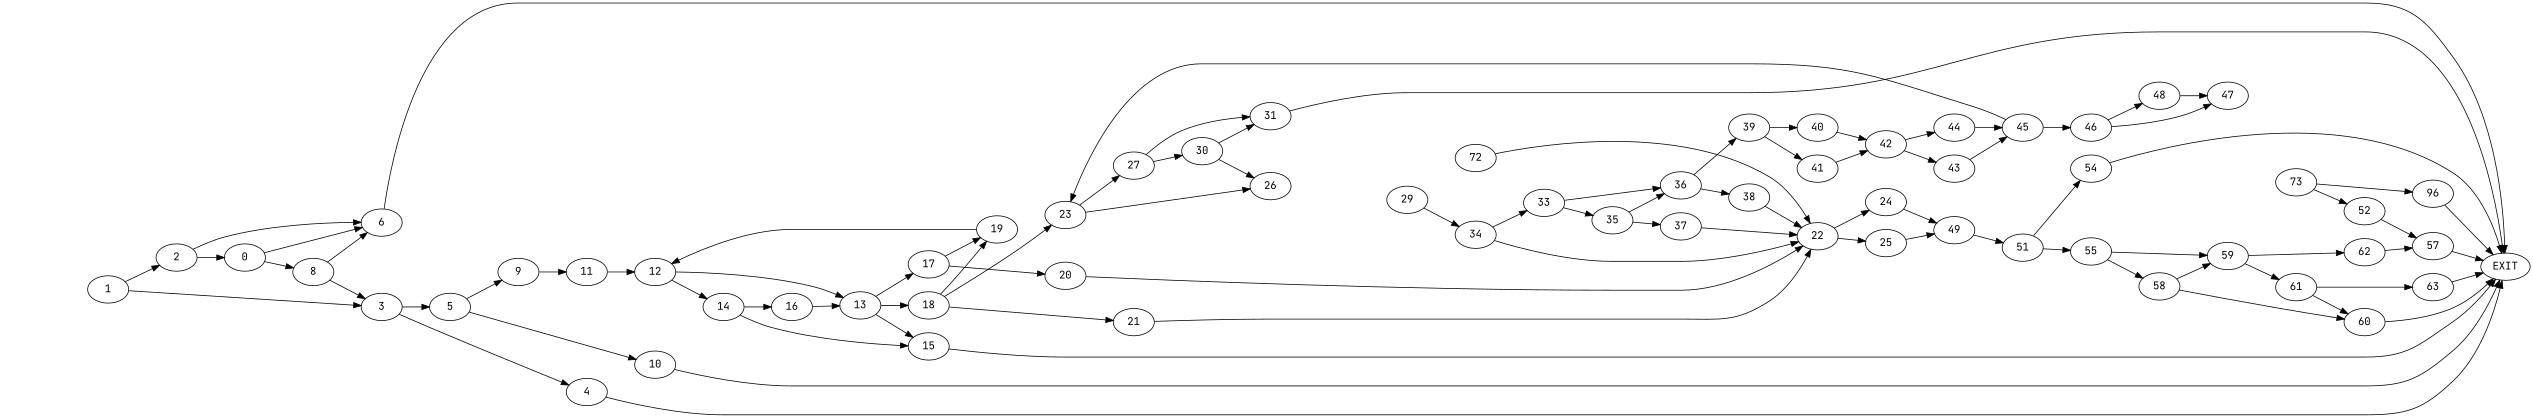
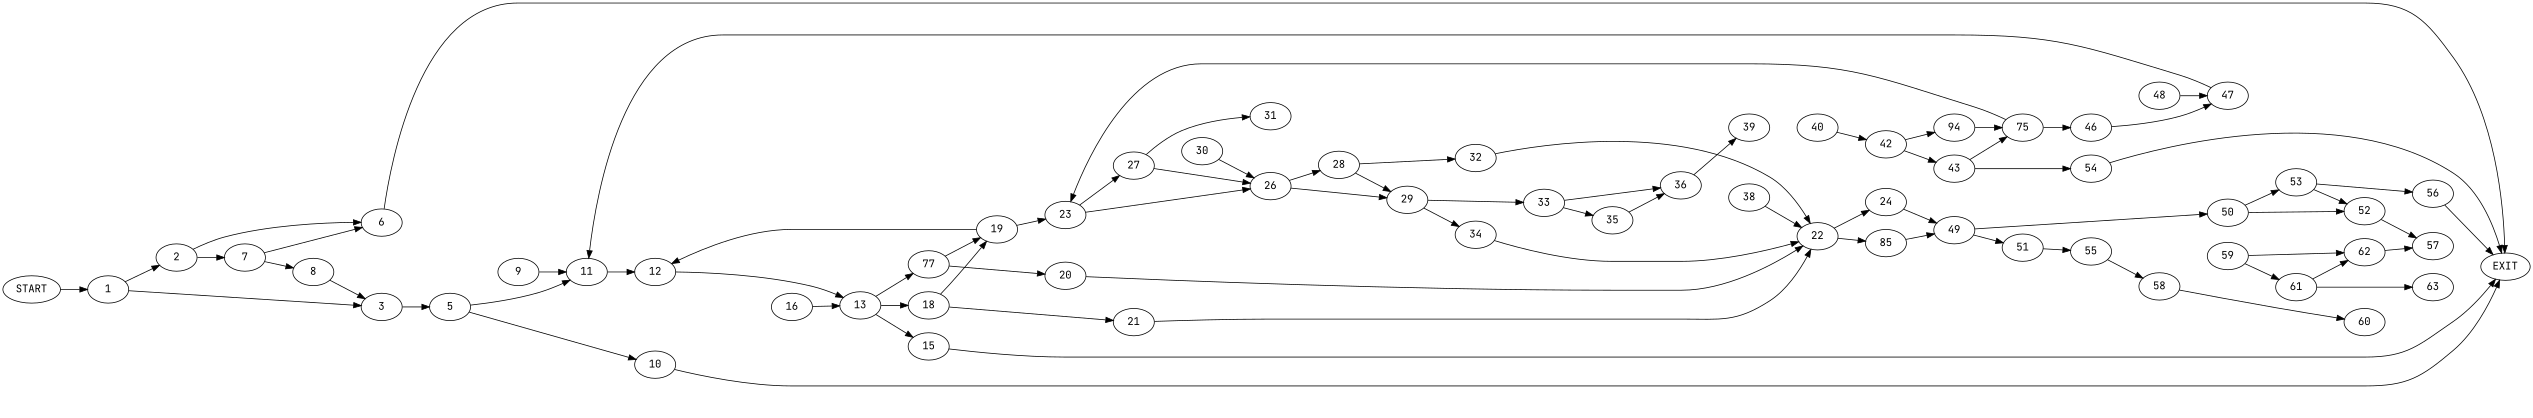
edge "47" -> "11": added
edge "31" -> "EXIT": removed
edge "46" -> "48": removed
edge "39" -> "40": removed
node "44": label "44" -> "94"
node "45": label "45" -> "75"
edge "30" -> "31": removed
node "72": label "72" -> "32"
edge "27" -> "30": now "27" -> "26"
node "28": added
node "41": removed
node "73": label "73" -> "53"
edge "36" -> "38": removed
edge "26" -> "29": added
node "96": label "96" -> "56"
edge "51" -> "54": now "43" -> "54"
node "50": added
edge "34" -> "33": now "29" -> "33"
node "37": removed
node "25": label "25" -> "85"
edge "8" -> "6": removed
edge "55" -> "59": removed
edge "57" -> "EXIT": removed
node "0": label "0" -> "7"
node "17": label "17" -> "77"
edge "18" -> "23": now "19" -> "23"
edge "58" -> "59": removed
edge "63" -> "EXIT": removed
node "START": added
edge "5" -> "9": now "5" -> "11"
edge "61" -> "60": now "61" -> "62"
node "14": removed
edge "60" -> "EXIT": removed
node "4": removed
